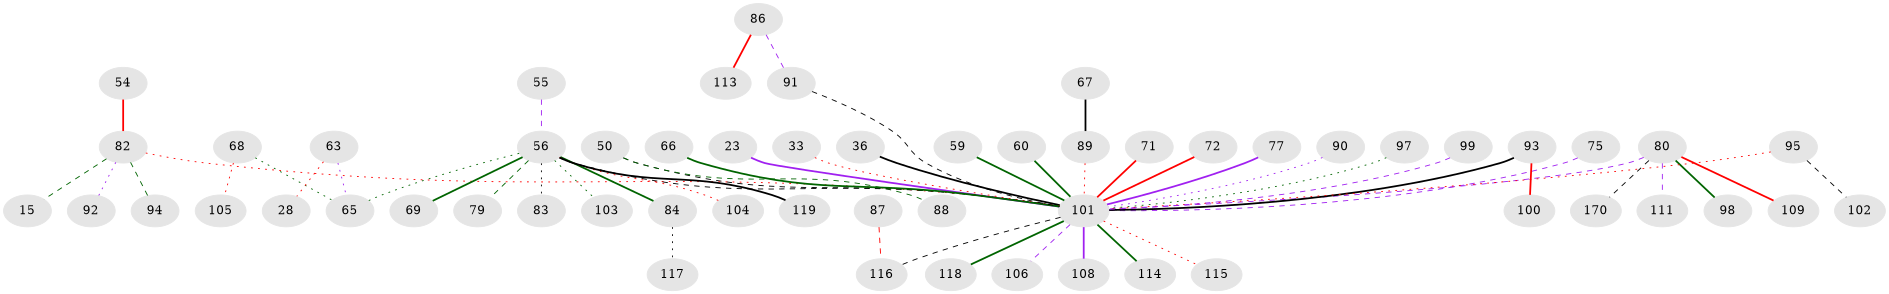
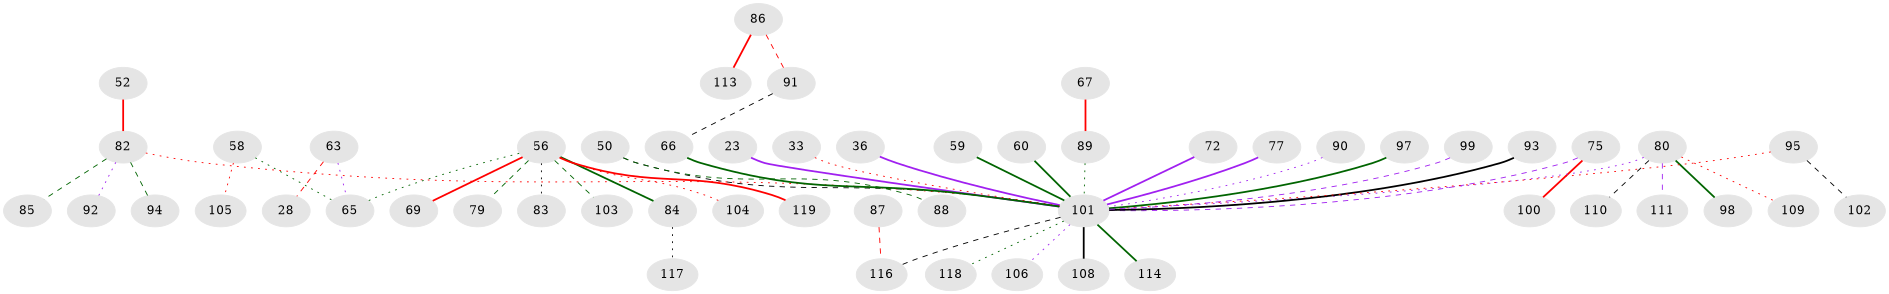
edge "86" -- "91": color purple -> red
node "54": label "54" -> "52"
node "55": removed
edge "67" -- "89": color black -> red
node "68": label "68" -> "58"
node "71": removed
edge "91" -- "101": now "91" -- "66"
edge "36" -- "101": color black -> purple
edge "56" -- "69": color darkgreen -> red
edge "56" -- "103": style dotted -> dashed
edge "63" -- "28": style dotted -> dashed
edge "56" -- "119": color black -> red
edge "89" -- "101": color red -> darkgreen
edge "72" -- "101": color red -> purple
edge "80" -- "109": style bold -> dotted
edge "93" -- "100": now "75" -- "100"
edge "56" -- "101": removed
edge "97" -- "101": style dotted -> bold
edge "80" -- "101": style dashed -> dotted
node "15": label "15" -> "85"
node "170": label "170" -> "110"
edge "101" -- "118": style bold -> dotted
edge "101" -- "106": style dashed -> dotted
edge "101" -- "108": color purple -> black
node "115": removed
